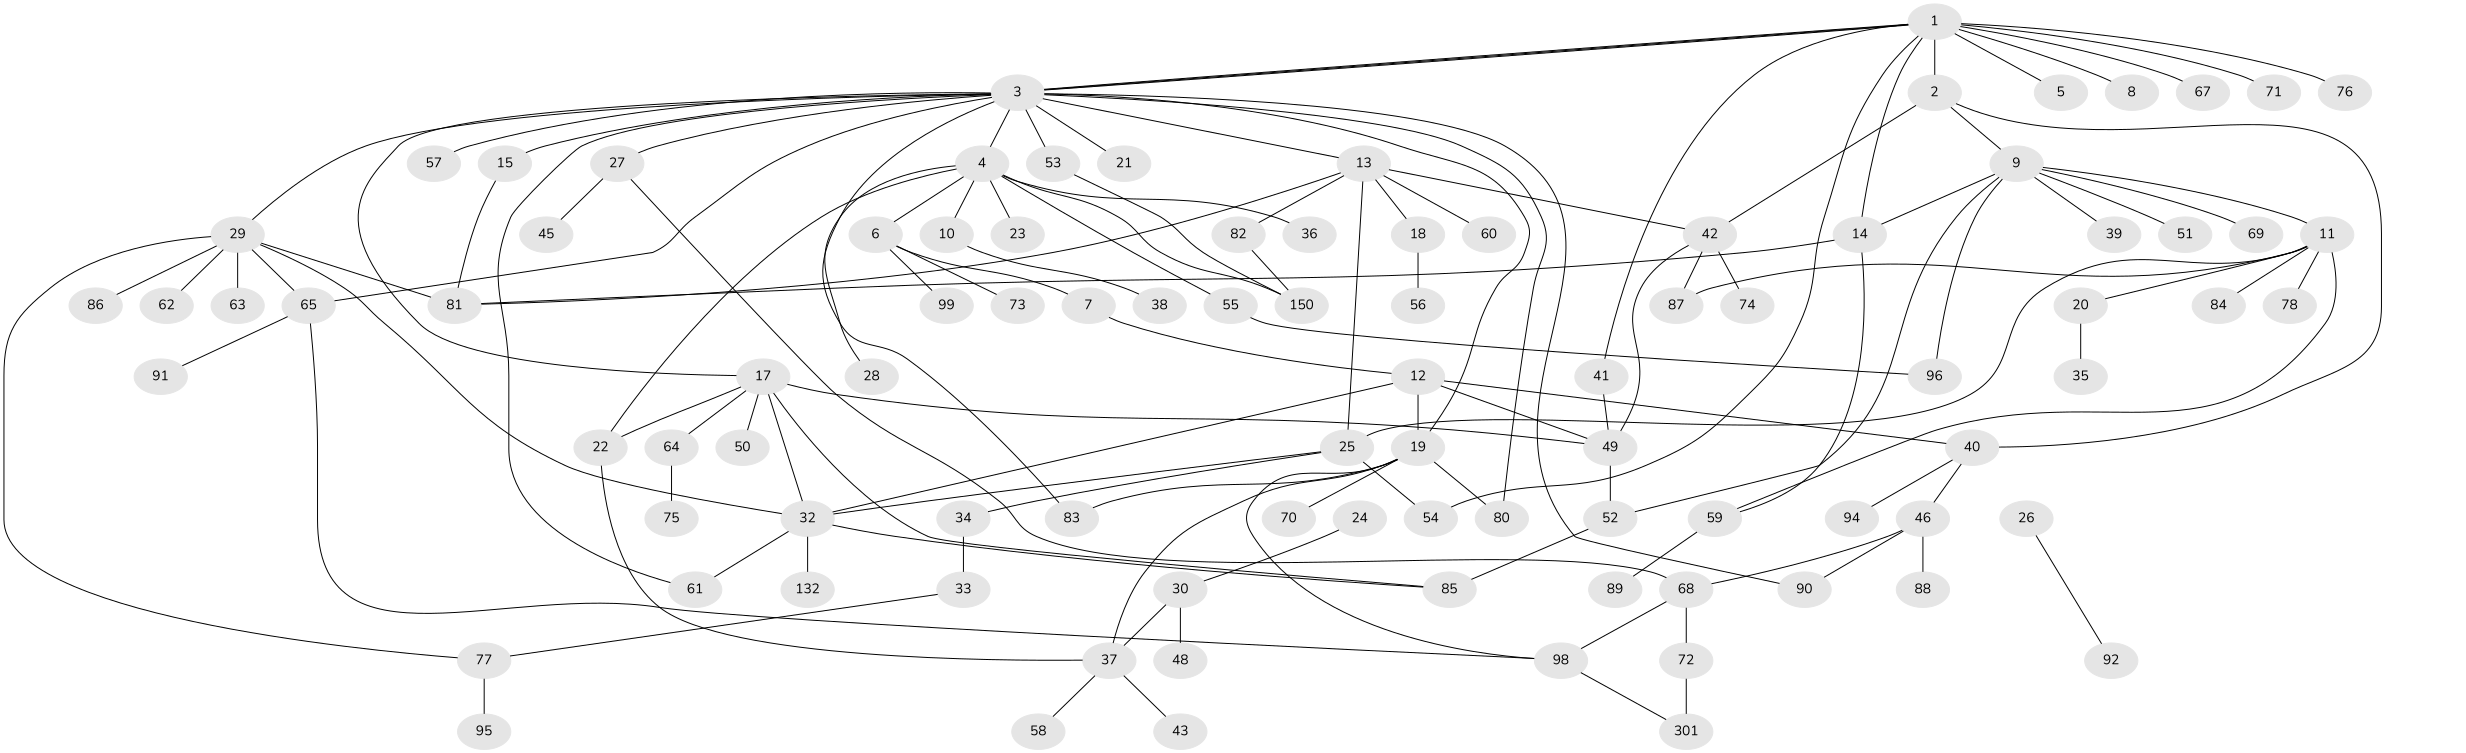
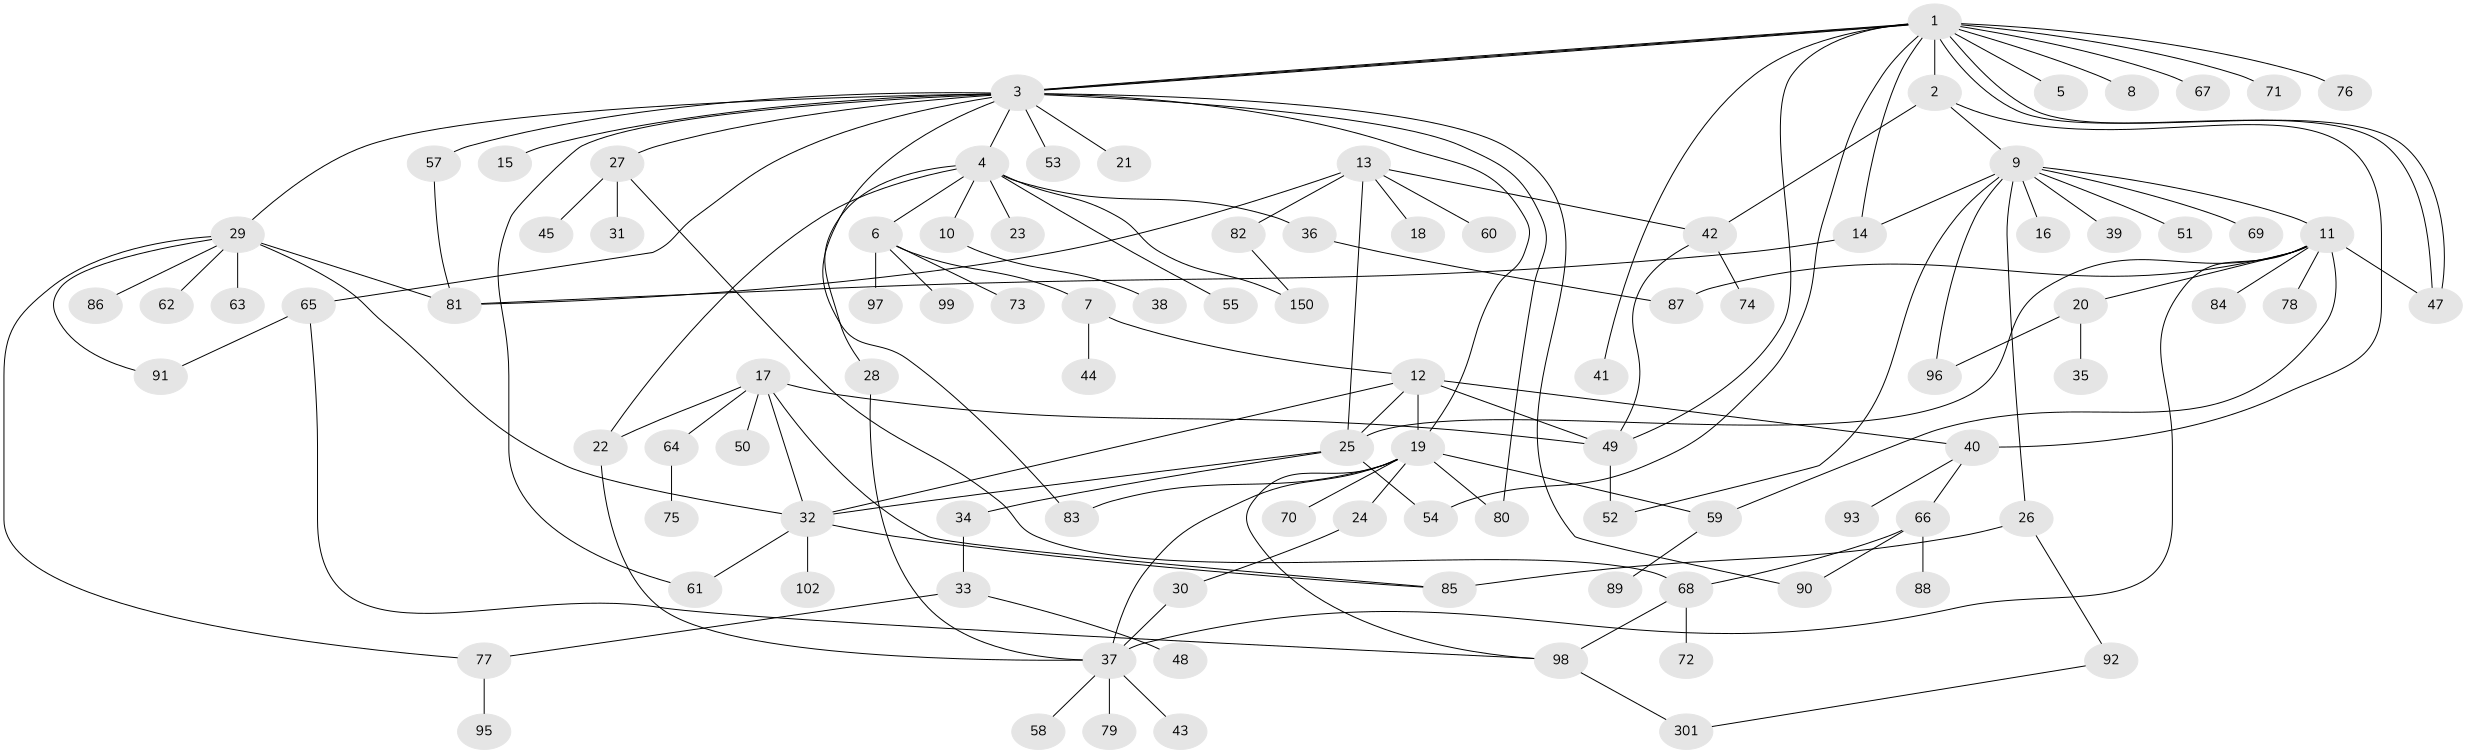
edge "3" -- "13": removed
edge "3" -- "17": removed
edge "53" -- "150": removed
edge "15" -- "81": now "57" -- "81"
node "31": added
node "16": added
edge "29" -- "65": now "29" -- "91"
edge "42" -- "87": now "36" -- "87"
node "97": added
node "56": removed
node "47": added
edge "9" -- "26": added
edge "55" -- "96": now "20" -- "96"
node "44": added
edge "14" -- "59": now "19" -- "59"
edge "12" -- "25": added
edge "41" -- "49": now "1" -- "49"
edge "19" -- "24": added
node "94": label "94" -> "93"
node "46": label "46" -> "66"
edge "52" -- "85": now "26" -- "85"
edge "28" -- "37": added
node "132": label "132" -> "102"
edge "11" -- "37": added
edge "30" -- "48": now "33" -- "48"
edge "72" -- "301": now "92" -- "301"
node "79": added
